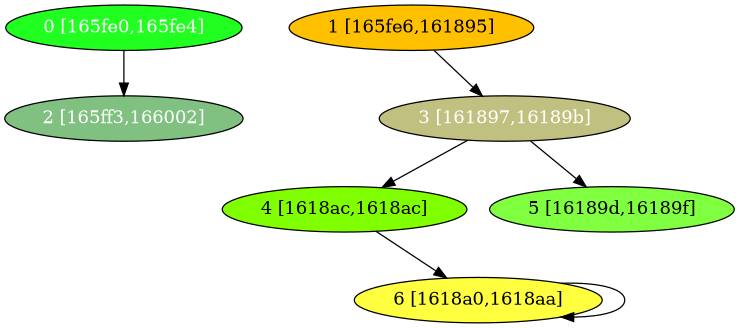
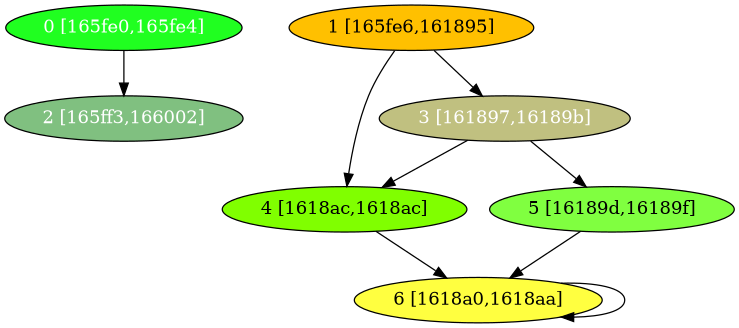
edge "1 [165fe6,161895]" -> "4 [1618ac,1618ac]": added
edge "5 [16189d,16189f]" -> "6 [1618a0,1618aa]": added
